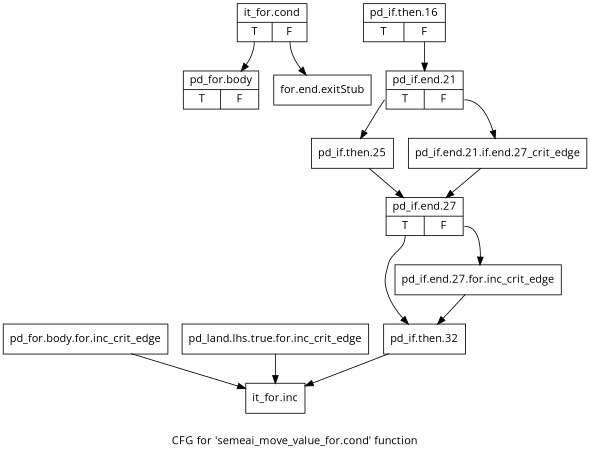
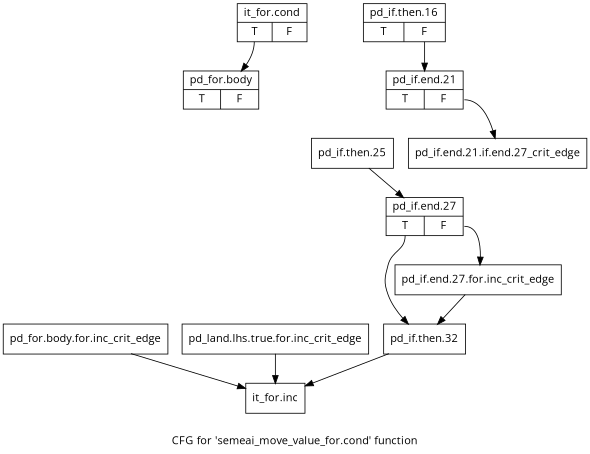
node "for.end.exitStub": removed
edge "pd_if.end.21" -> "pd_if.then.25": removed
edge "pd_if.end.21.if.end.27_crit_edge" -> "pd_if.end.27": removed
